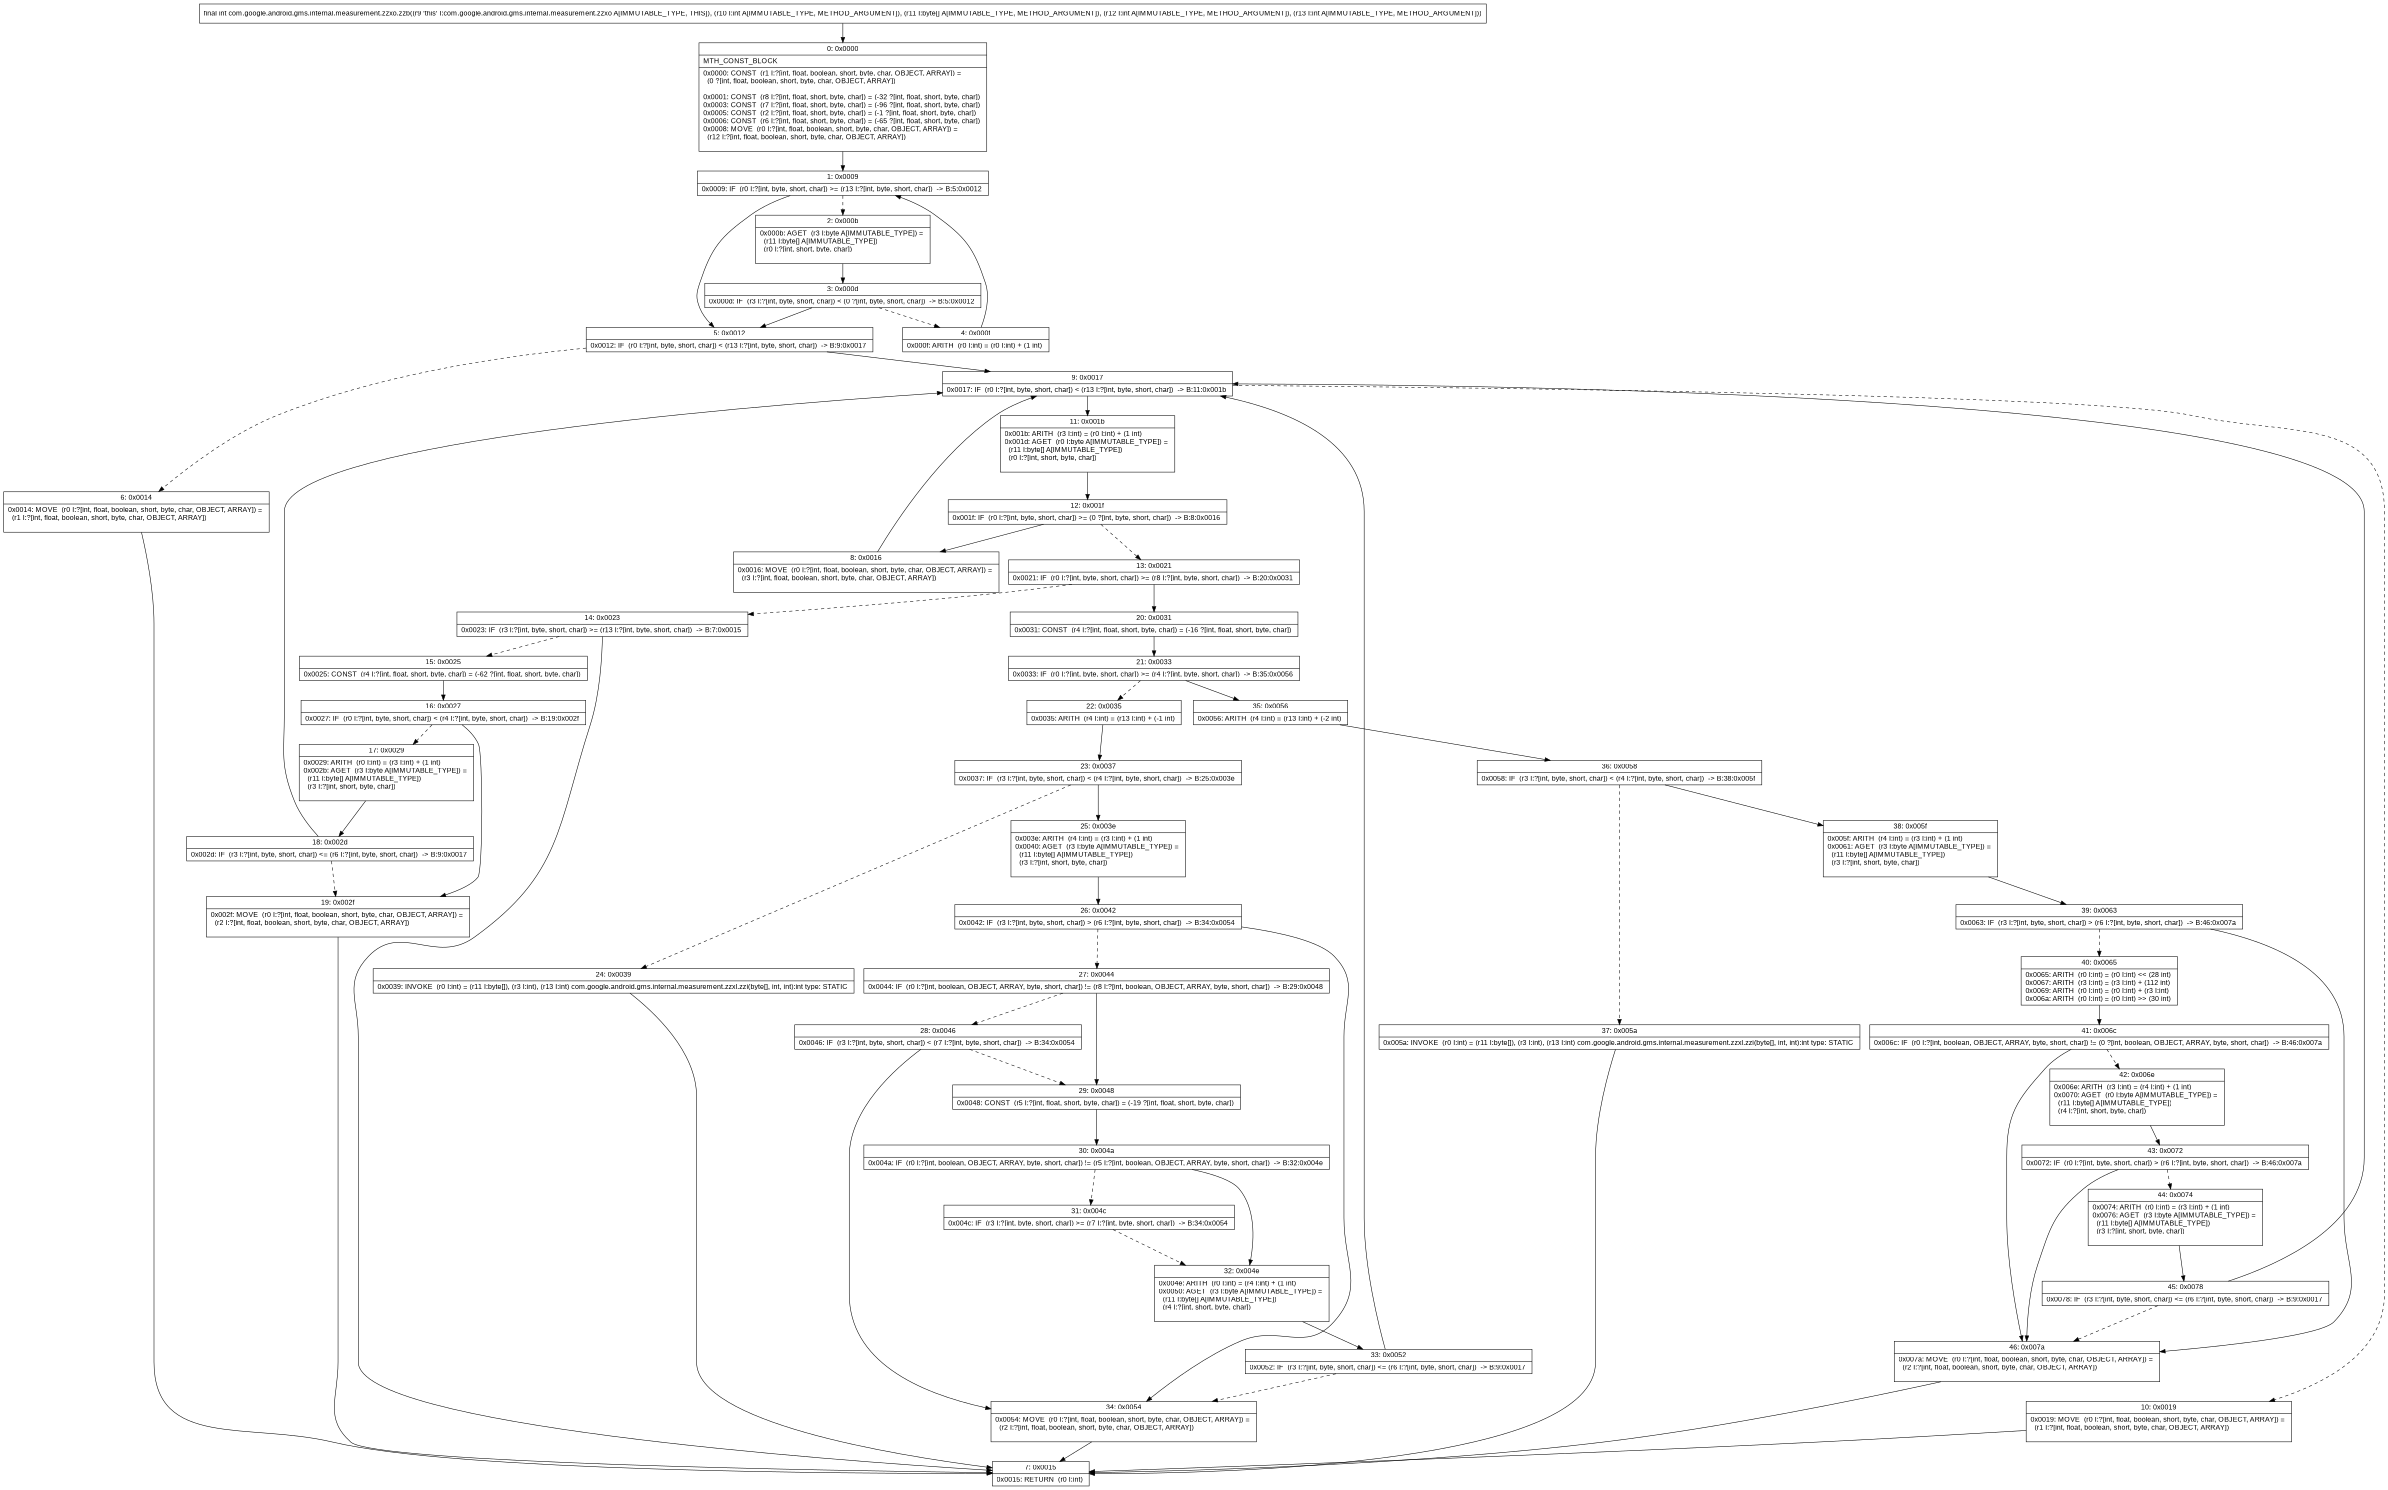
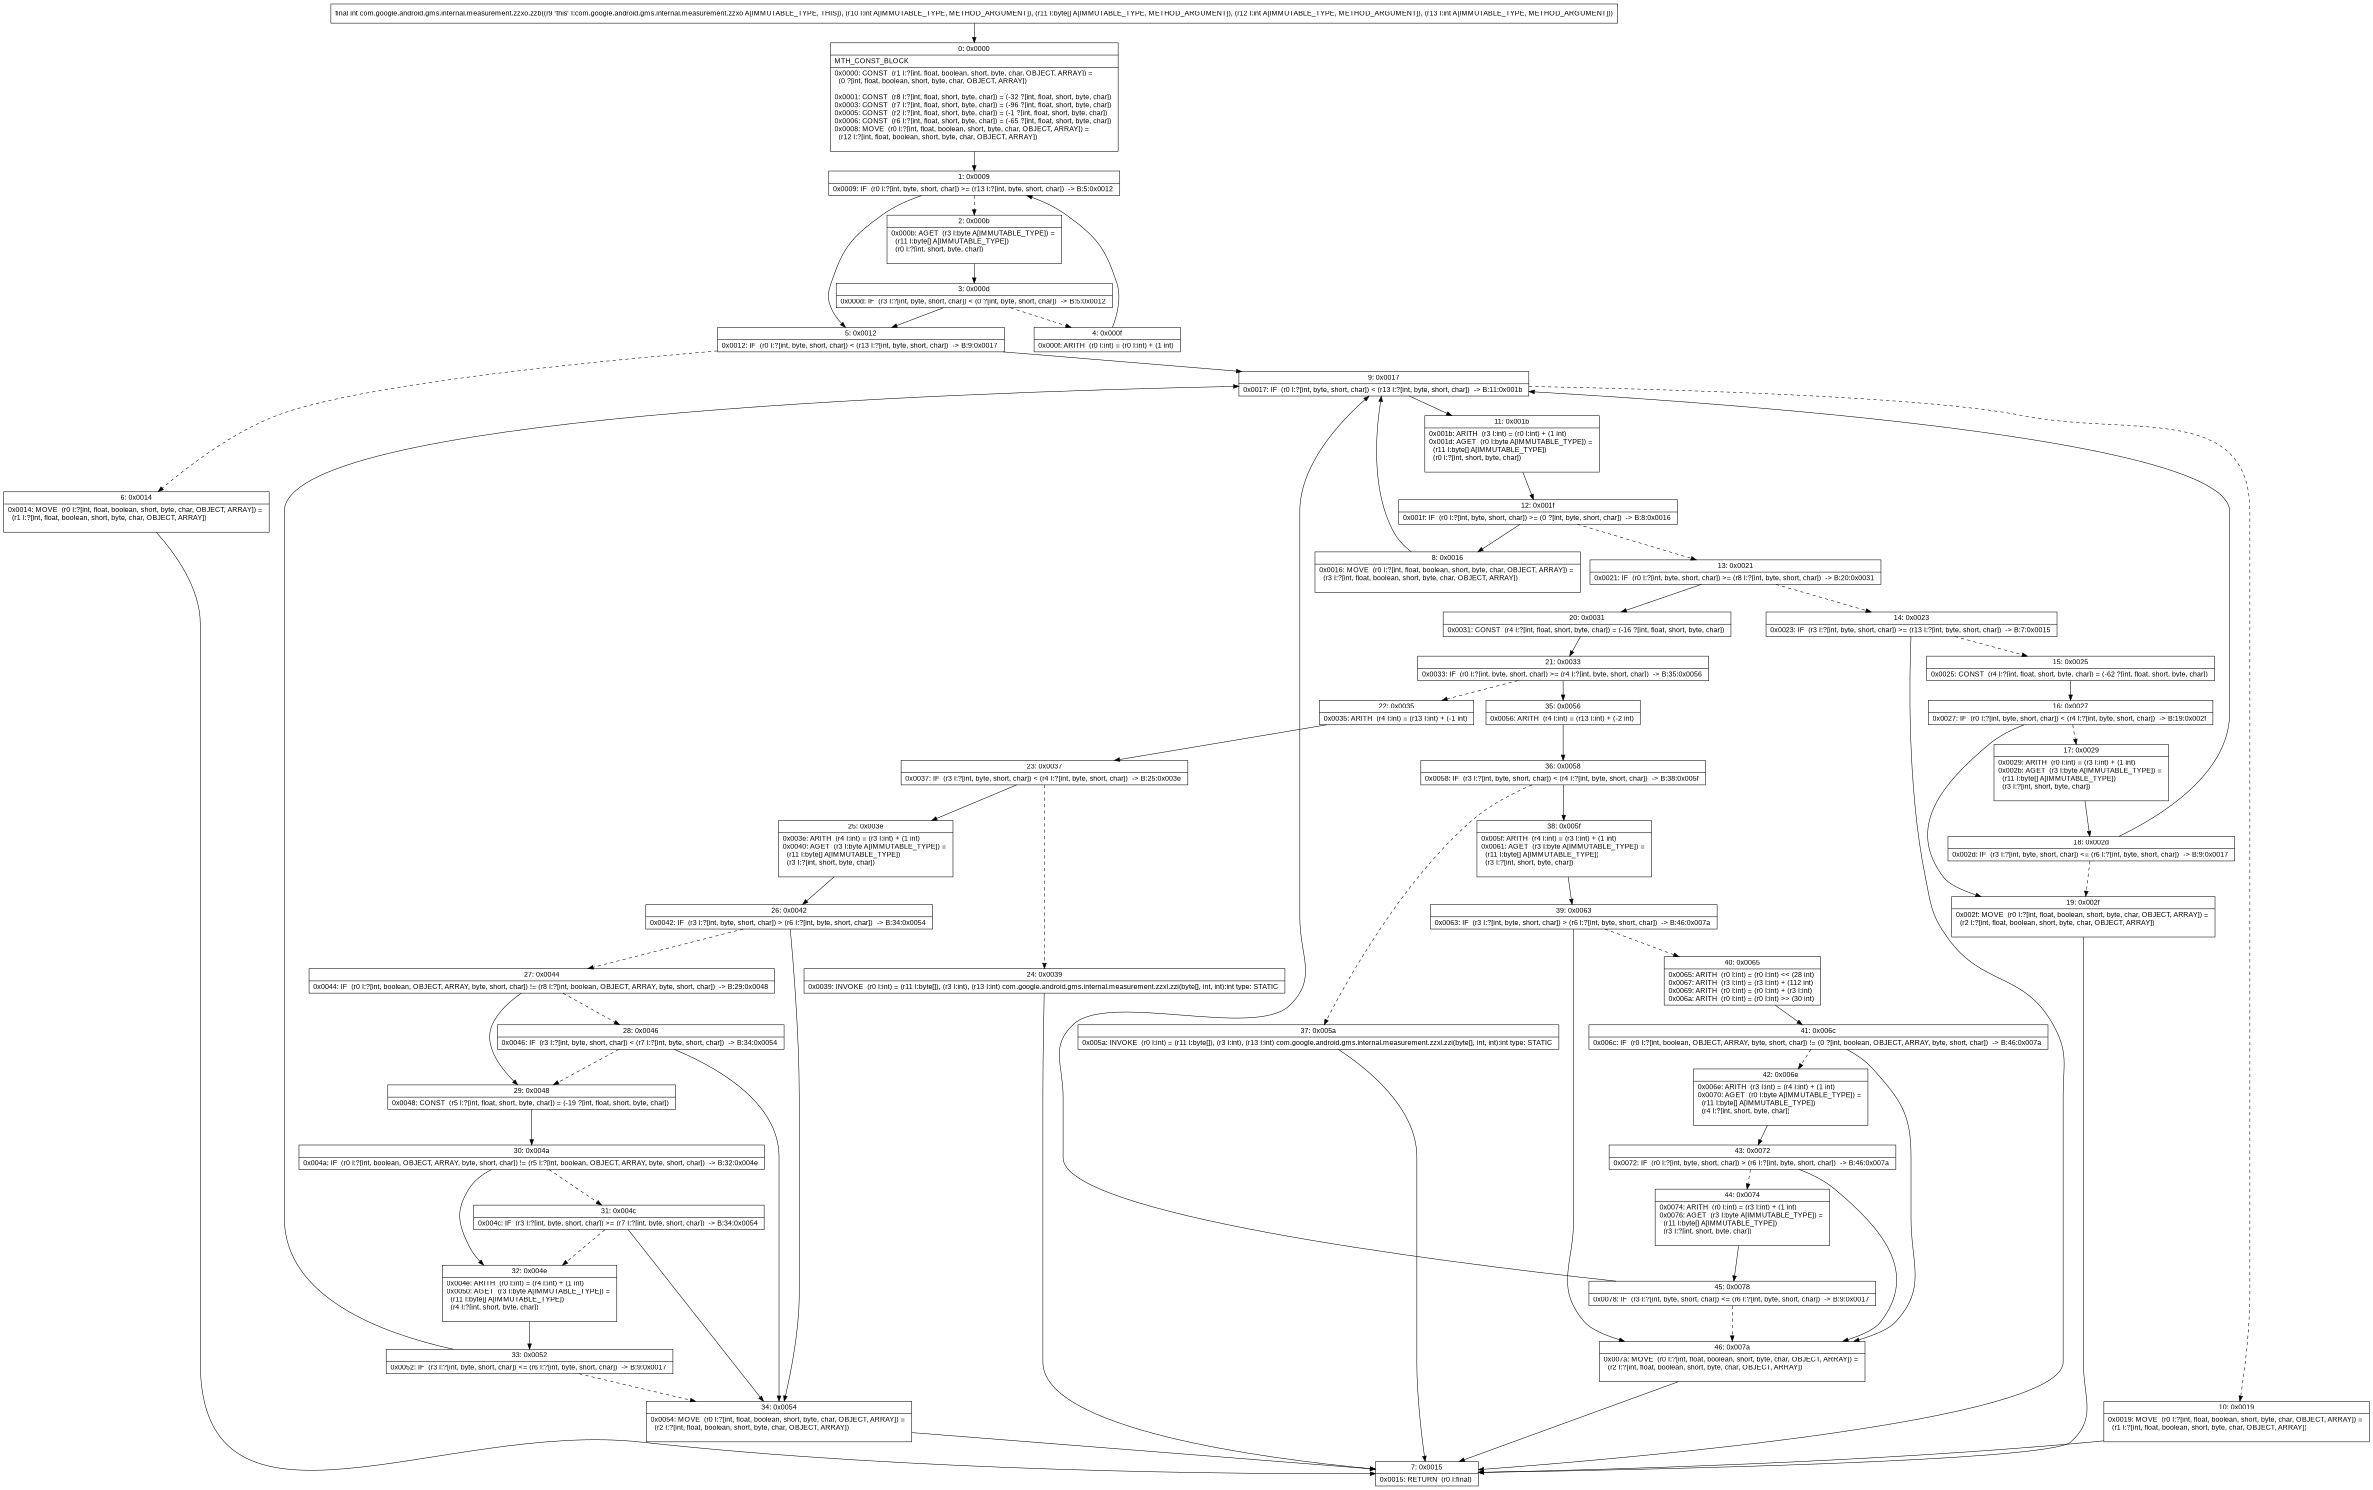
edge "31: 0x004c" -> "34: 0x0054": added
node "7: 0x0015": text "0x0015: RETURN  (r0 I:int)" -> "0x0015: RETURN  (r0 I:final)"
